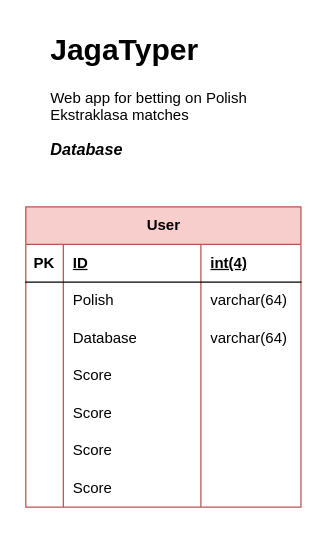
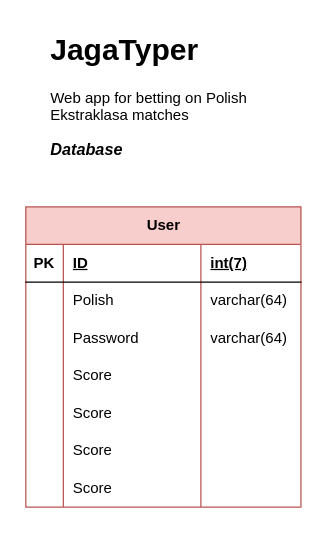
node "int(4)": label "int(4)" -> "int(7)"
node "Database": label "Database" -> "Password"
